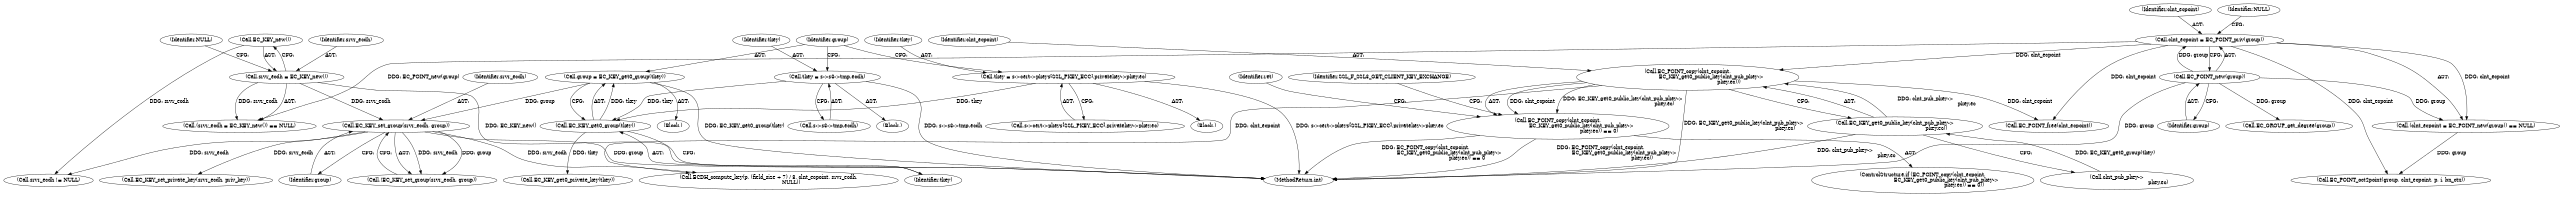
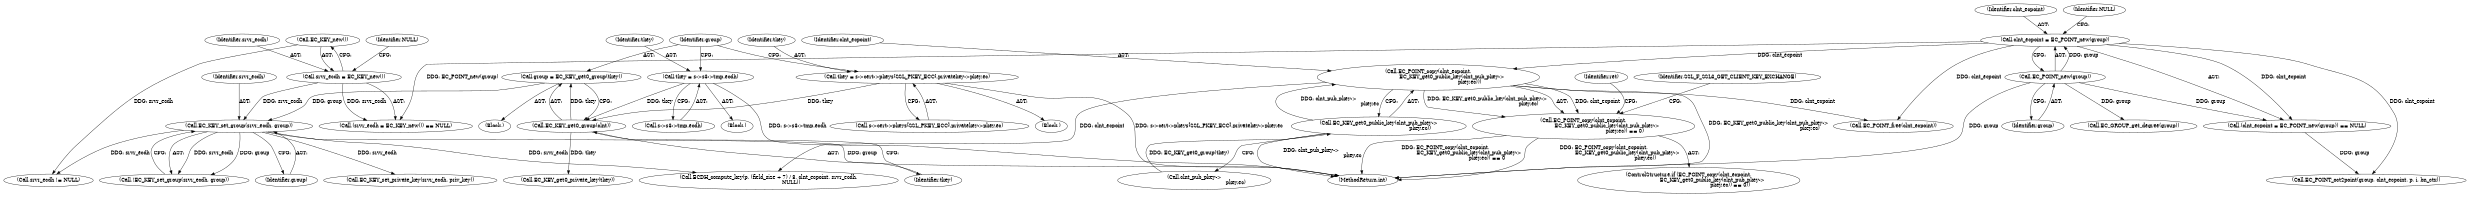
node "(Call,clnt_ecpoint = EC_POINT_priv(group))": label "(Call,clnt_ecpoint = EC_POINT_priv(group))" -> "(Call,clnt_ecpoint = EC_POINT_new(group))"
node "(Call,EC_KEY_get0_group(tkey))": label "(Call,EC_KEY_get0_group(tkey))" -> "(Call,EC_KEY_get0_group(clnt))"
edge "(Call,srvr_ecdh = EC_KEY_new())" -> "(MethodReturn,int)": removed, label "DDG: EC_KEY_new()"
edge "(Call,group = EC_KEY_get0_group(tkey))" -> "(MethodReturn,int)": removed, label "DDG: EC_KEY_get0_group(tkey)"
